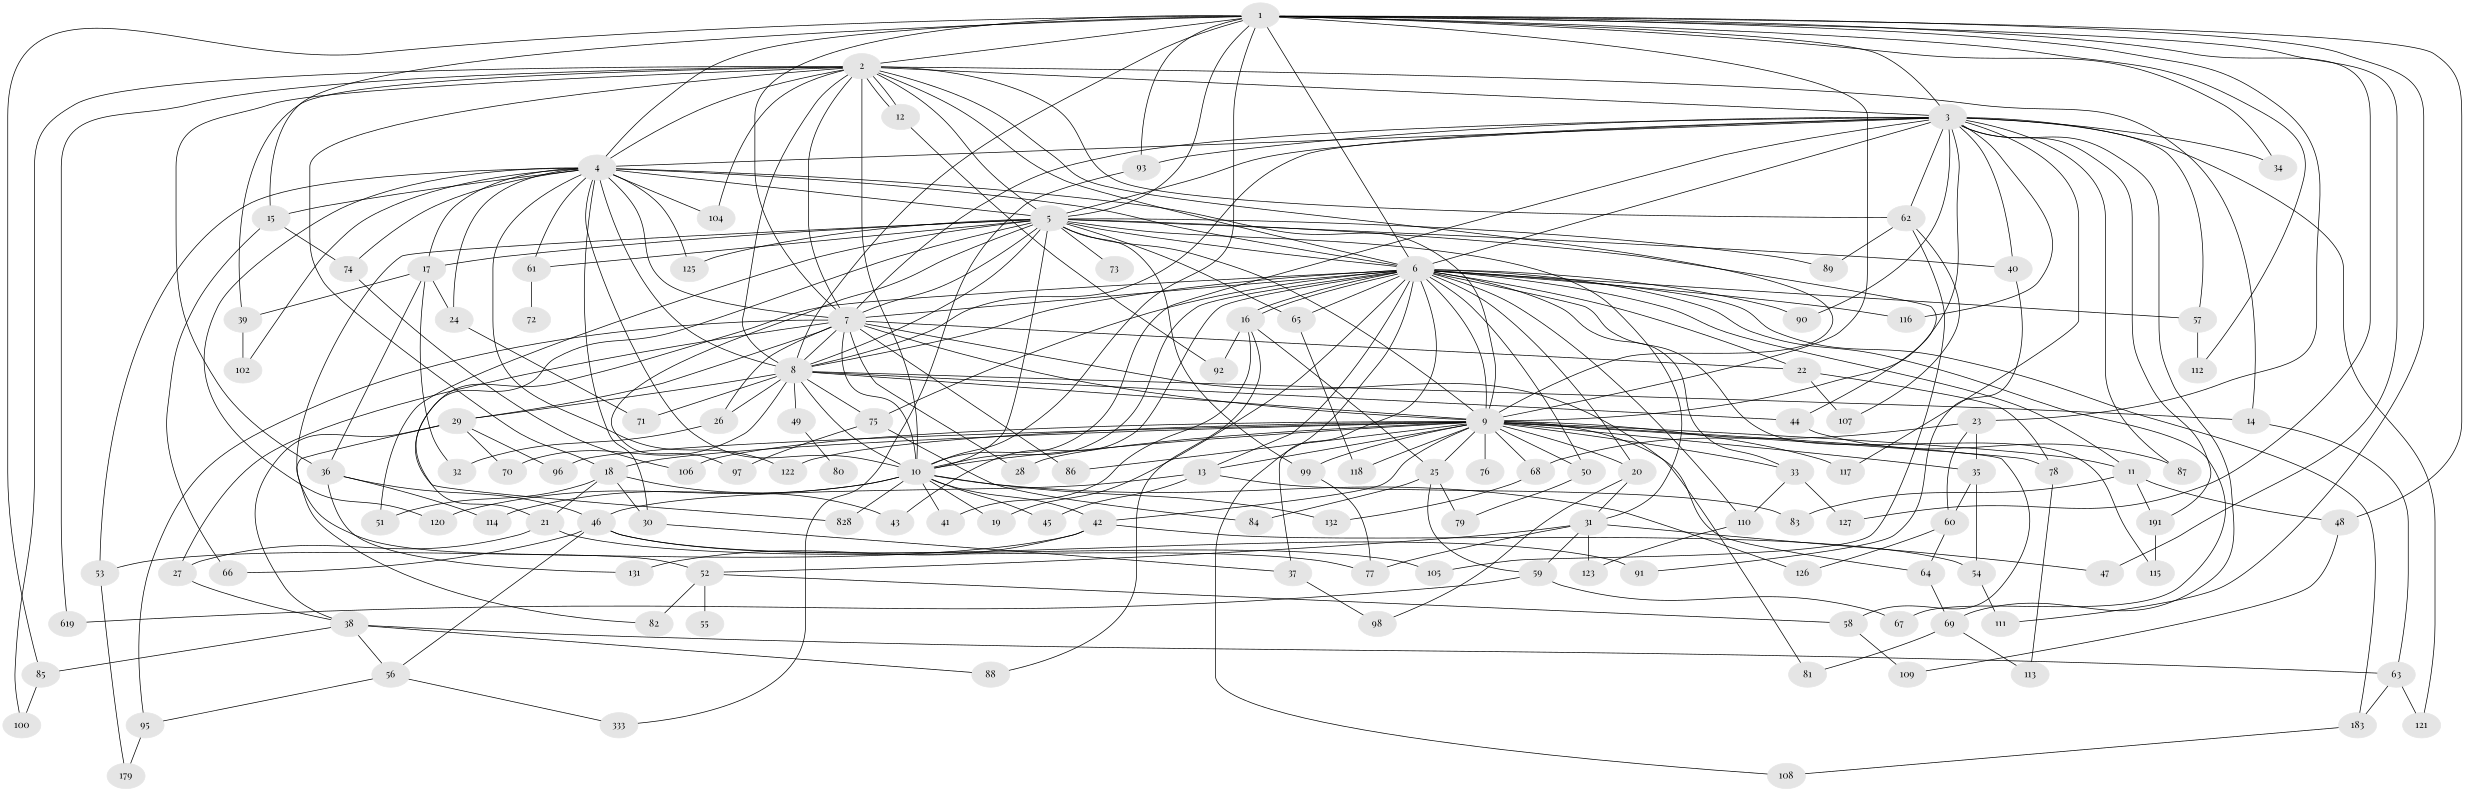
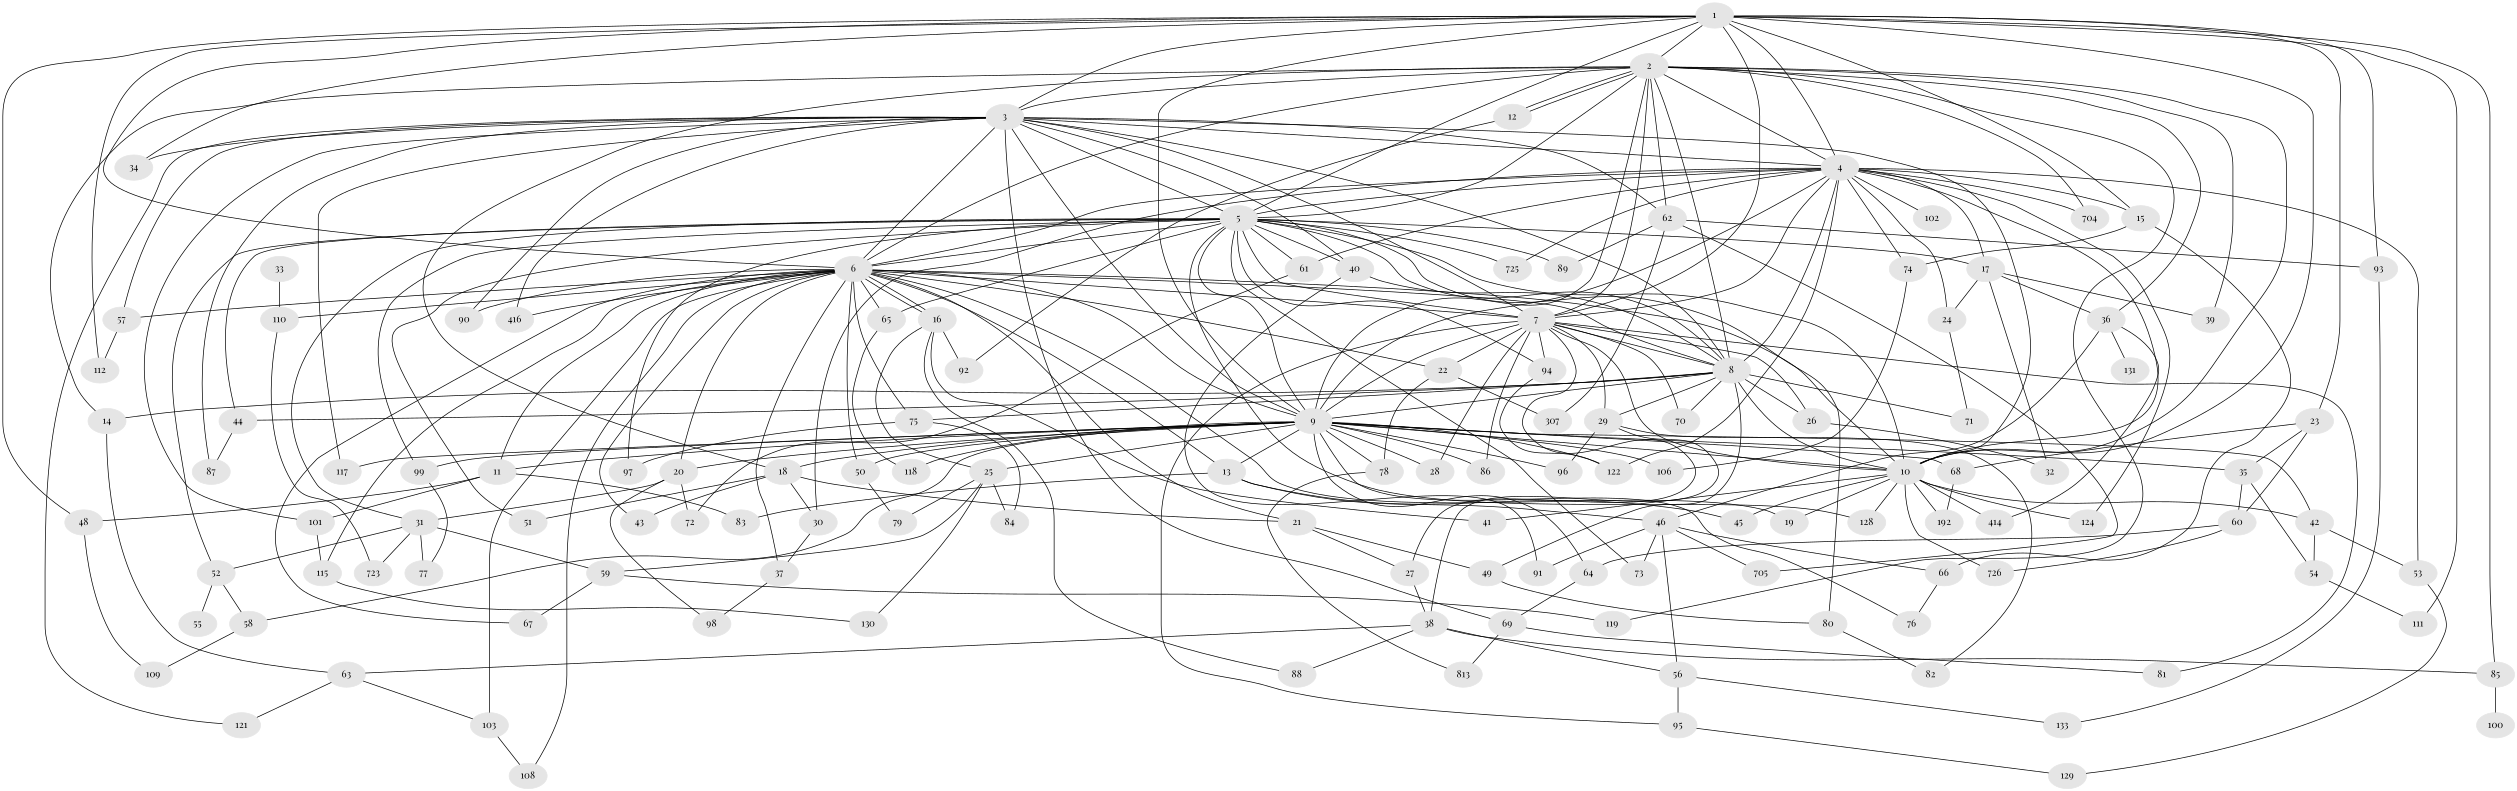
edge "2" -- "100": removed
edge "3" -- "93": now "62" -- "93"
edge "1" -- "8": now "40" -- "8"
node "104": label "104" -> "704"
node "125": label "125" -> "725"
edge "5" -- "80": added
node "116": label "116" -> "416"
edge "6" -- "33": removed
edge "39" -- "102": removed
node "94": added
node "107": label "107" -> "307"
edge "29" -- "70": now "7" -- "70"
edge "9" -- "33": removed
edge "20" -- "72": added
node "120": label "120" -> "124"
node "114": label "114" -> "414"
node "828": label "828" -> "128"
node "132": label "132" -> "192"
node "127": removed
node "191": label "191" -> "101"
edge "46" -- "73": added
edge "42" -- "131": removed
edge "21" -- "77": now "21" -- "49"
node "105": label "105" -> "705"
node "123": label "123" -> "723"
node "126": label "126" -> "726"
node "47": removed
edge "52" -- "82": now "80" -- "82"
edge "66" -- "76": added
node "619": label "619" -> "119"
node "130": added
node "113": label "113" -> "813"
node "333": label "333" -> "133"
node "183": label "183" -> "103"
node "179": label "179" -> "129"
